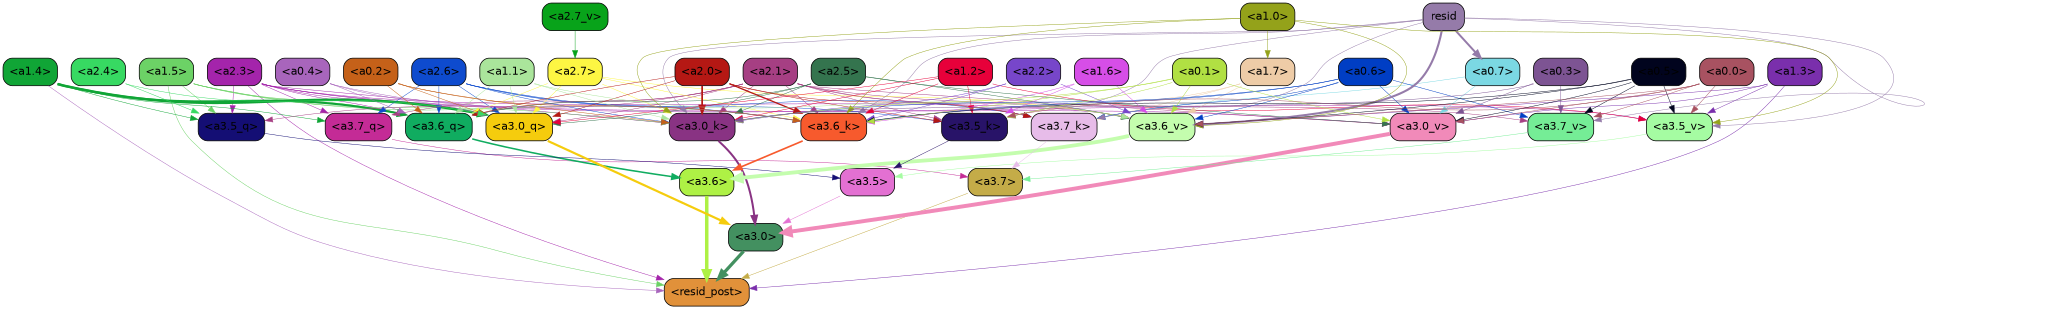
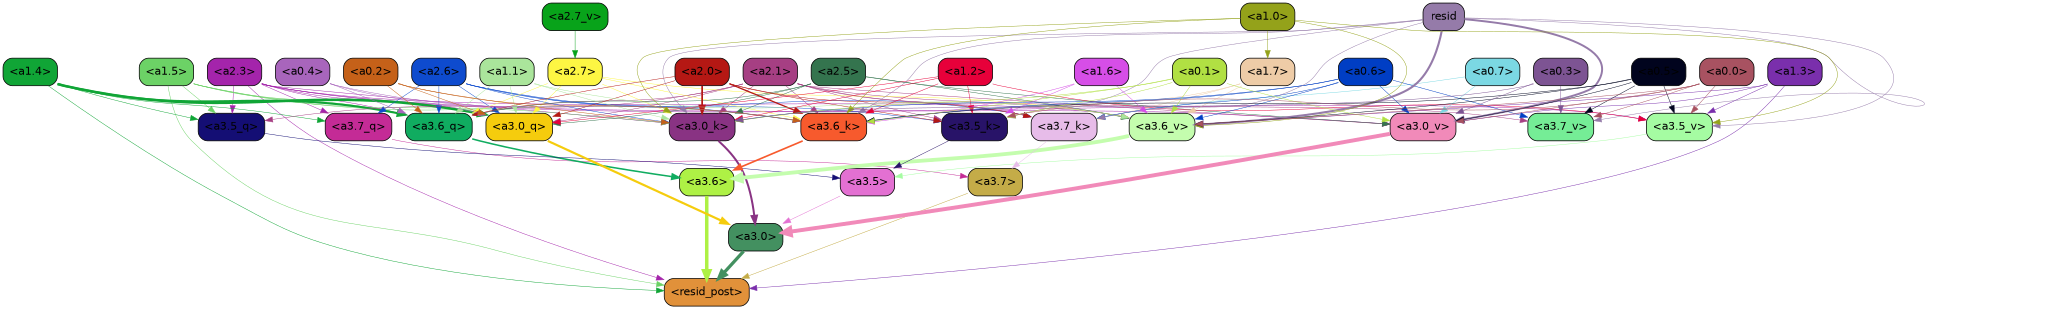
edge "resid" -> "<a0.7>": now "resid" -> "<a3.0_v>"
node "<a2.4>": removed
node "<a2.2>": removed
edge "<a2.1>" -> "<a3.7_q>": removed
edge "<a3.7_v>" -> "<a3.7>": removed
edge "<a1.4>" -> "<resid_post>": color #a865bc -> #10a536
